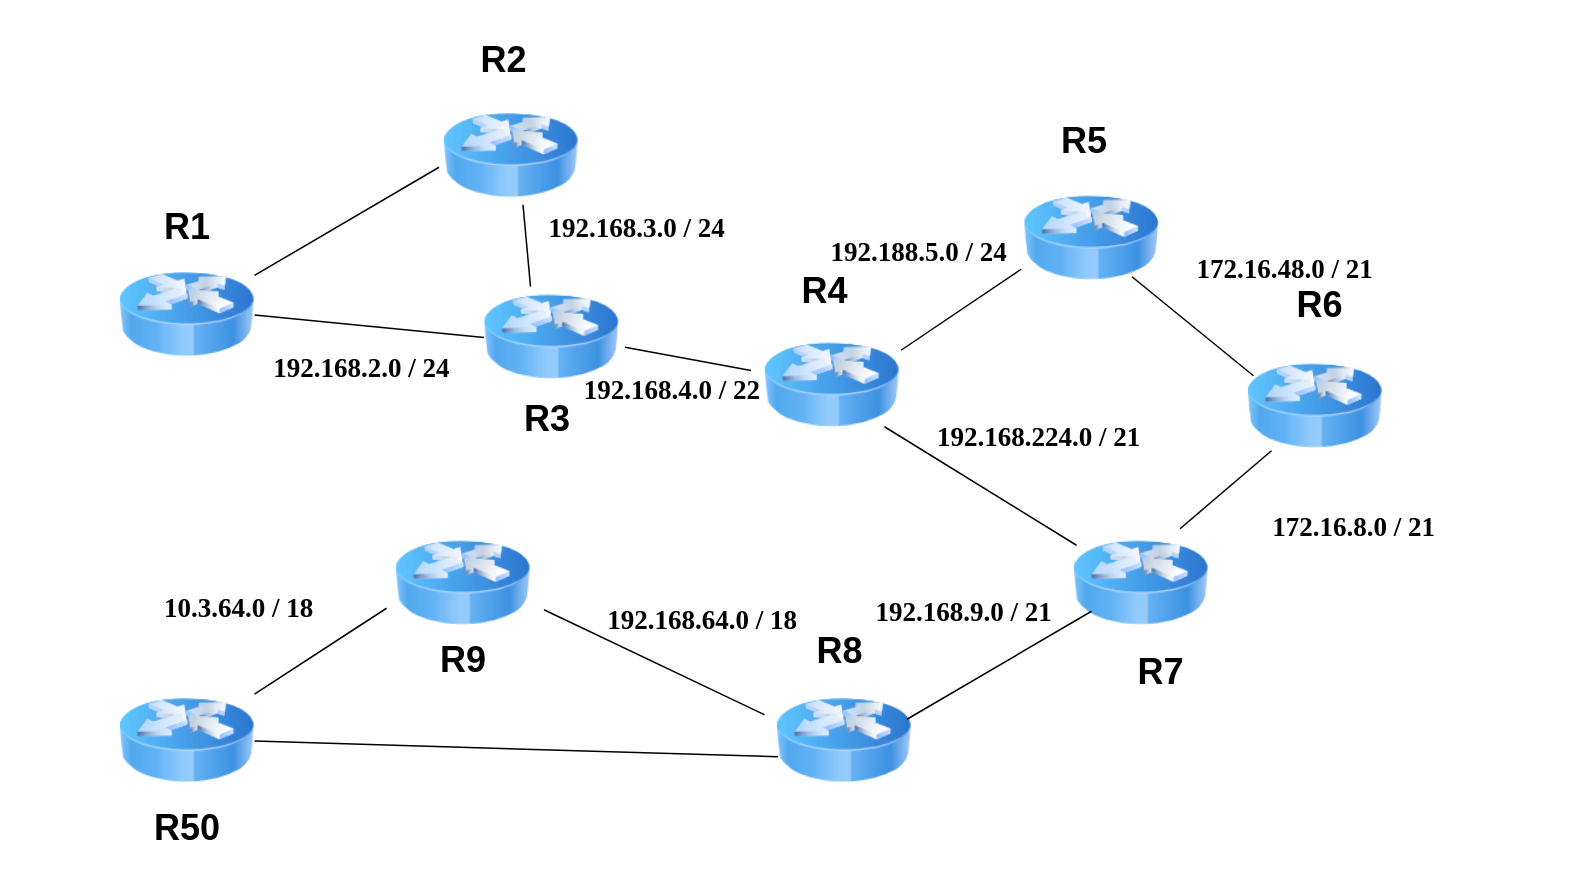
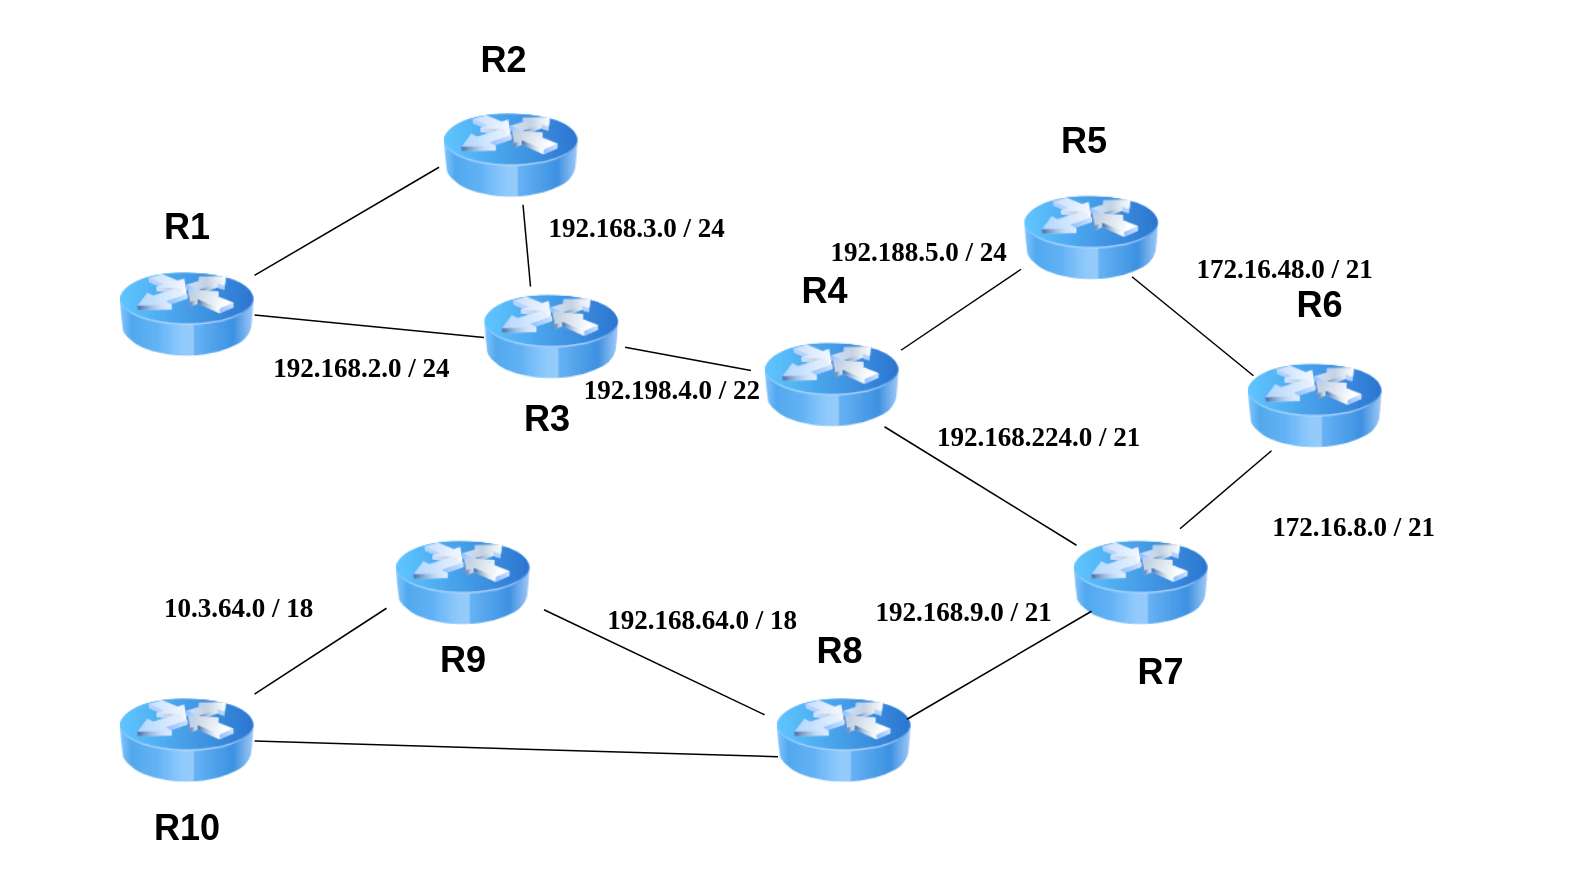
node "192.168.4.0 / 22": label "192.168.4.0 / 22" -> "192.198.4.0 / 22"
node "R50": label "R50" -> "R10"
